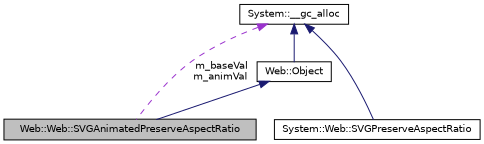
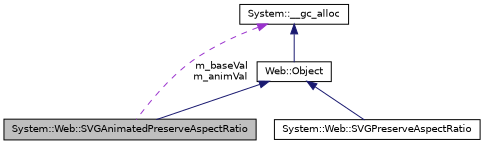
edge "System::Web::SVGPreserveAspectRatio" -> "System::__gc_alloc": now "System::Web::SVGPreserveAspectRatio" -> "Web::Object"
node "Web::Web::SVGAnimatedPreserveAspectRatio": label "Web::Web::SVGAnimatedPreserveAspectRatio" -> "System::Web::SVGAnimatedPreserveAspectRatio"
